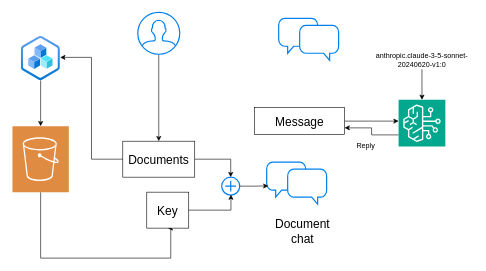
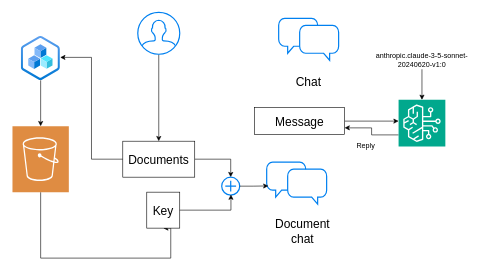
node "Chat": added
node "Key": size 42x36 -> 33x36
